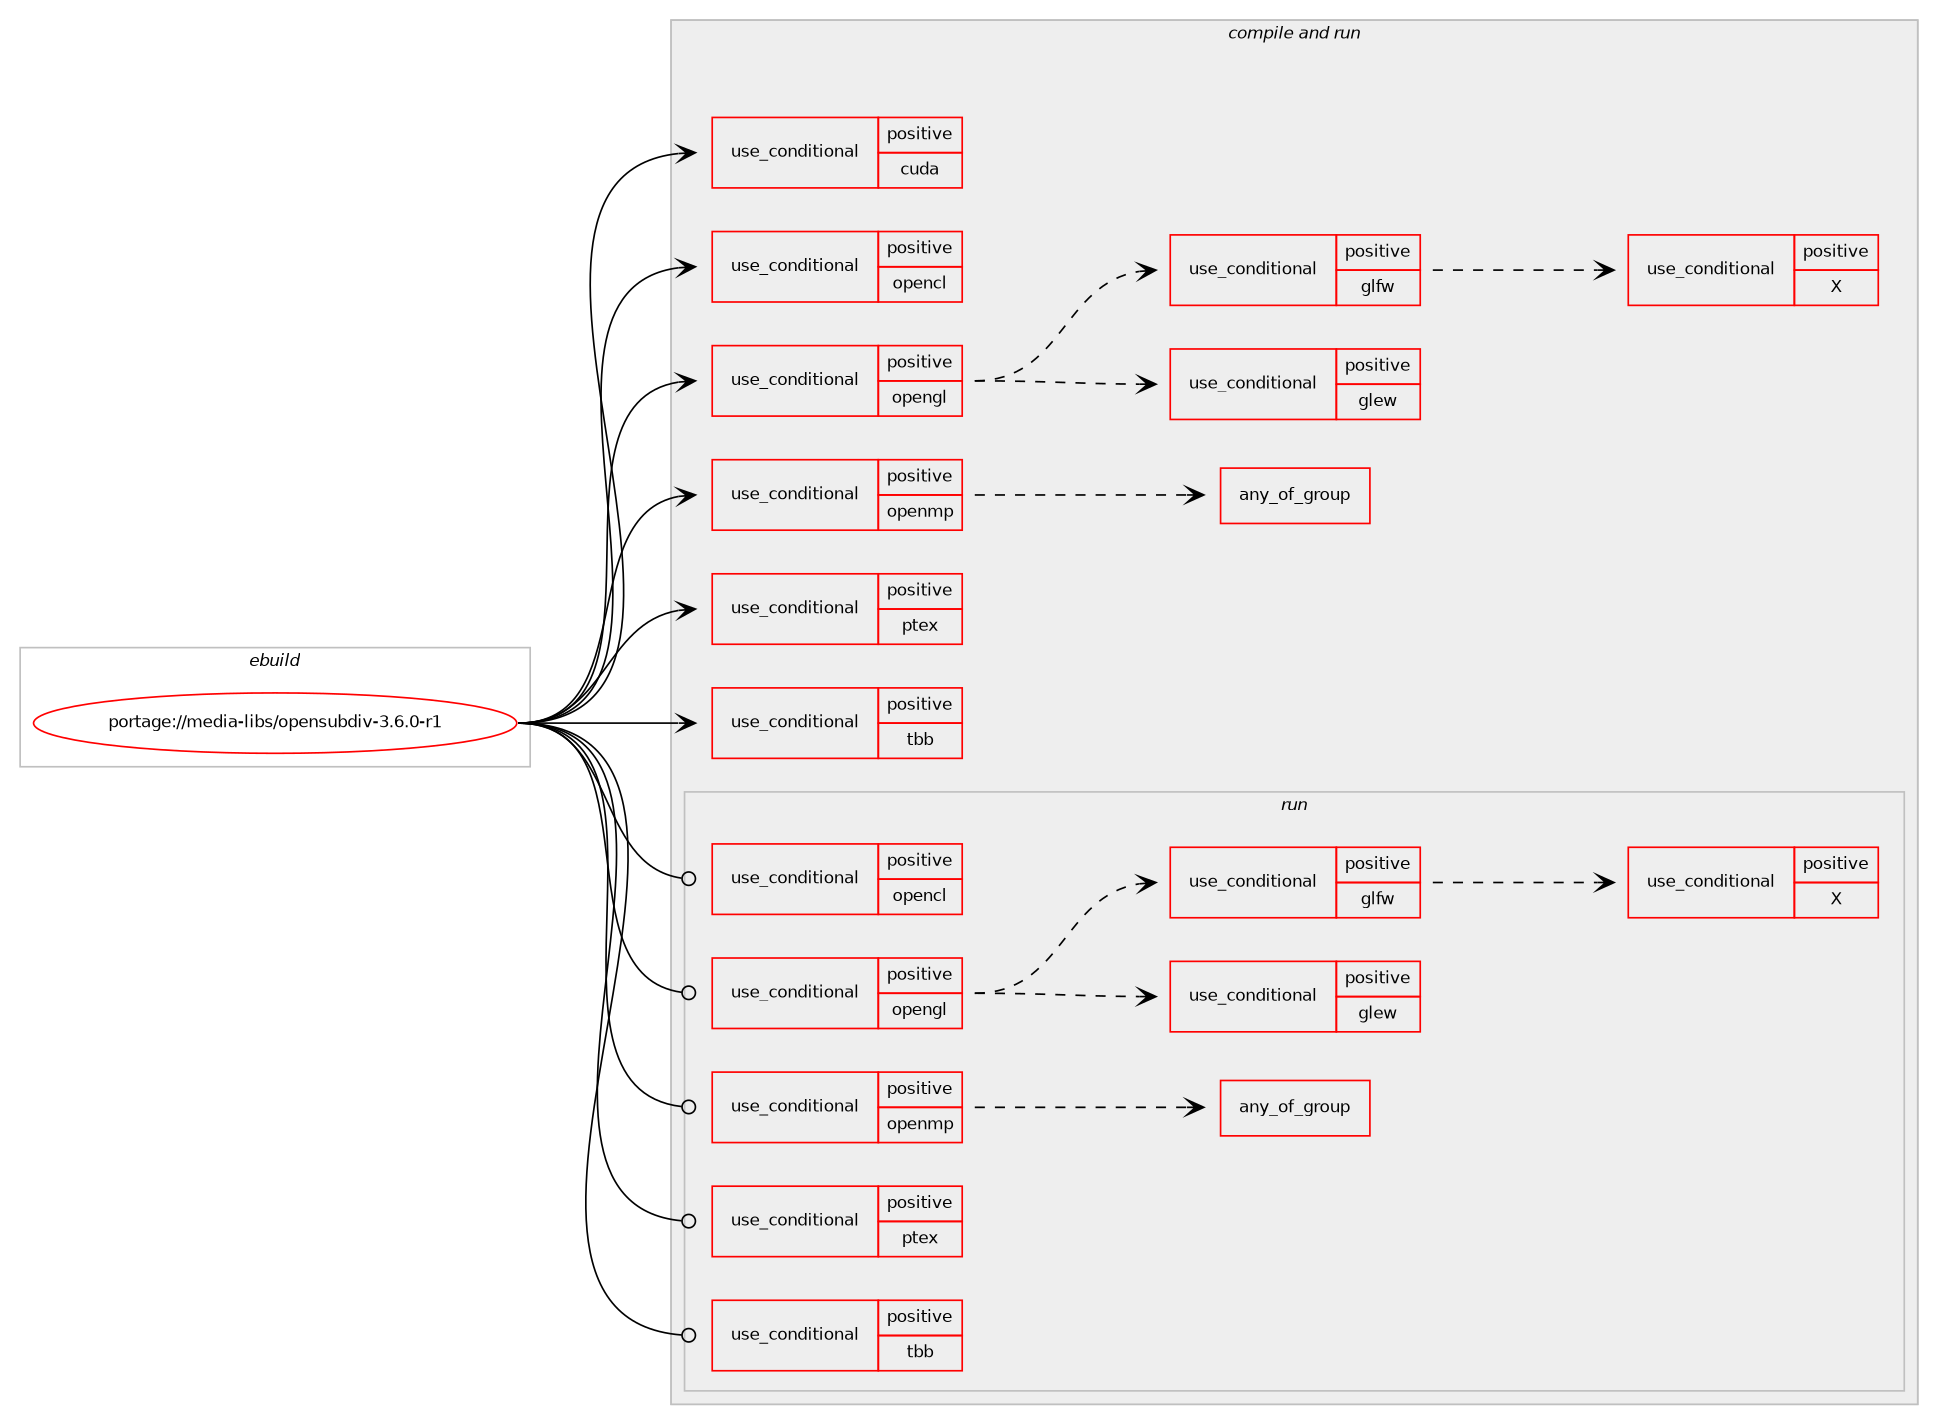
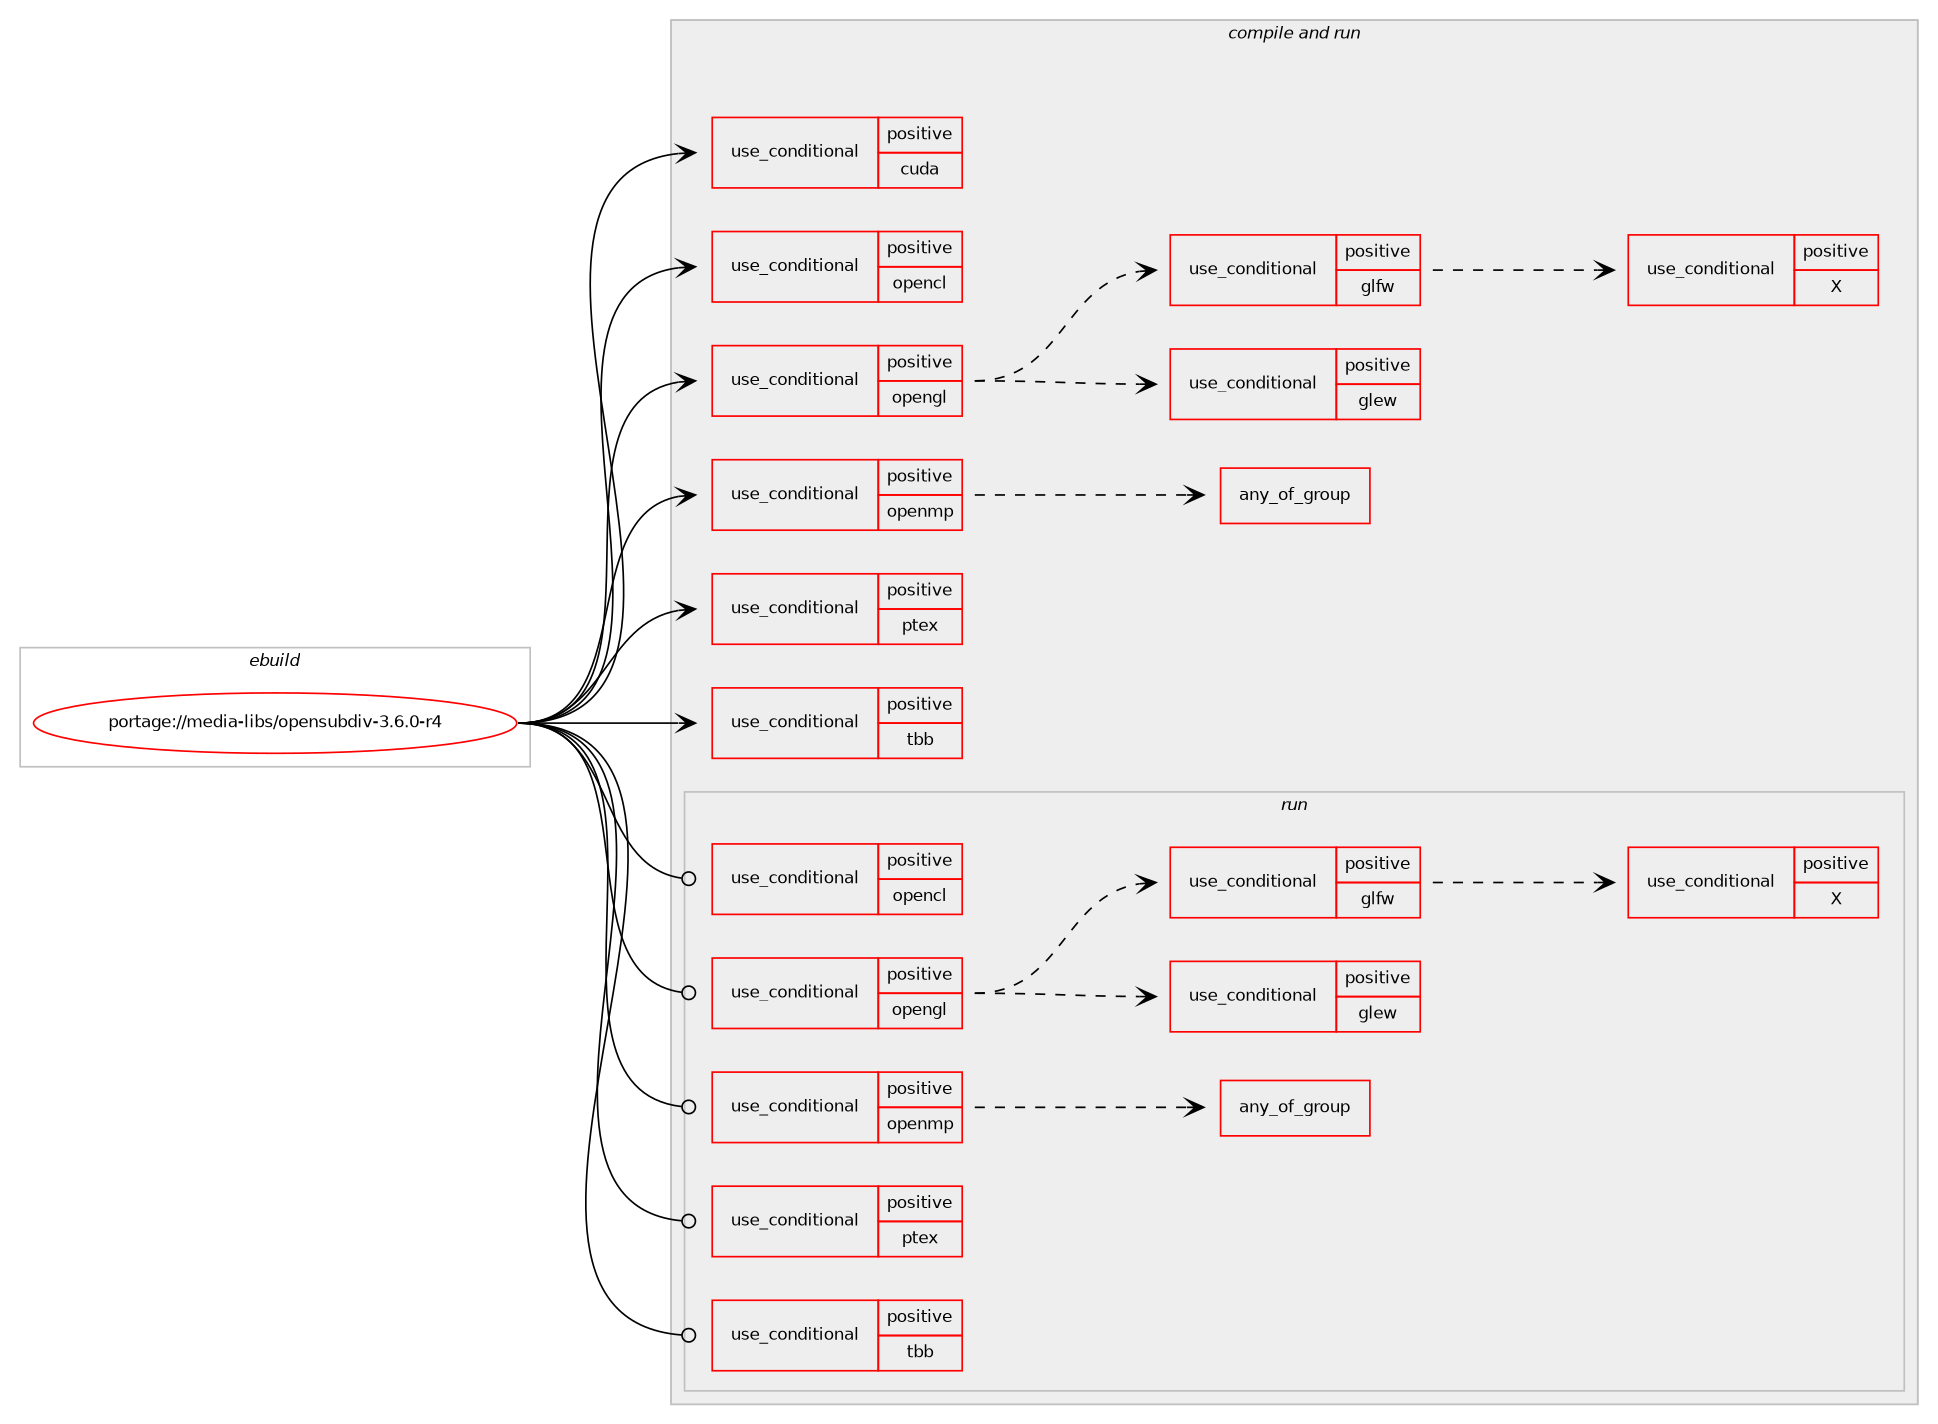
node "portage://media-libs/opensubdiv-3.6.0-r1": label "portage://media-libs/opensubdiv-3.6.0-r1" -> "portage://media-libs/opensubdiv-3.6.0-r4"
